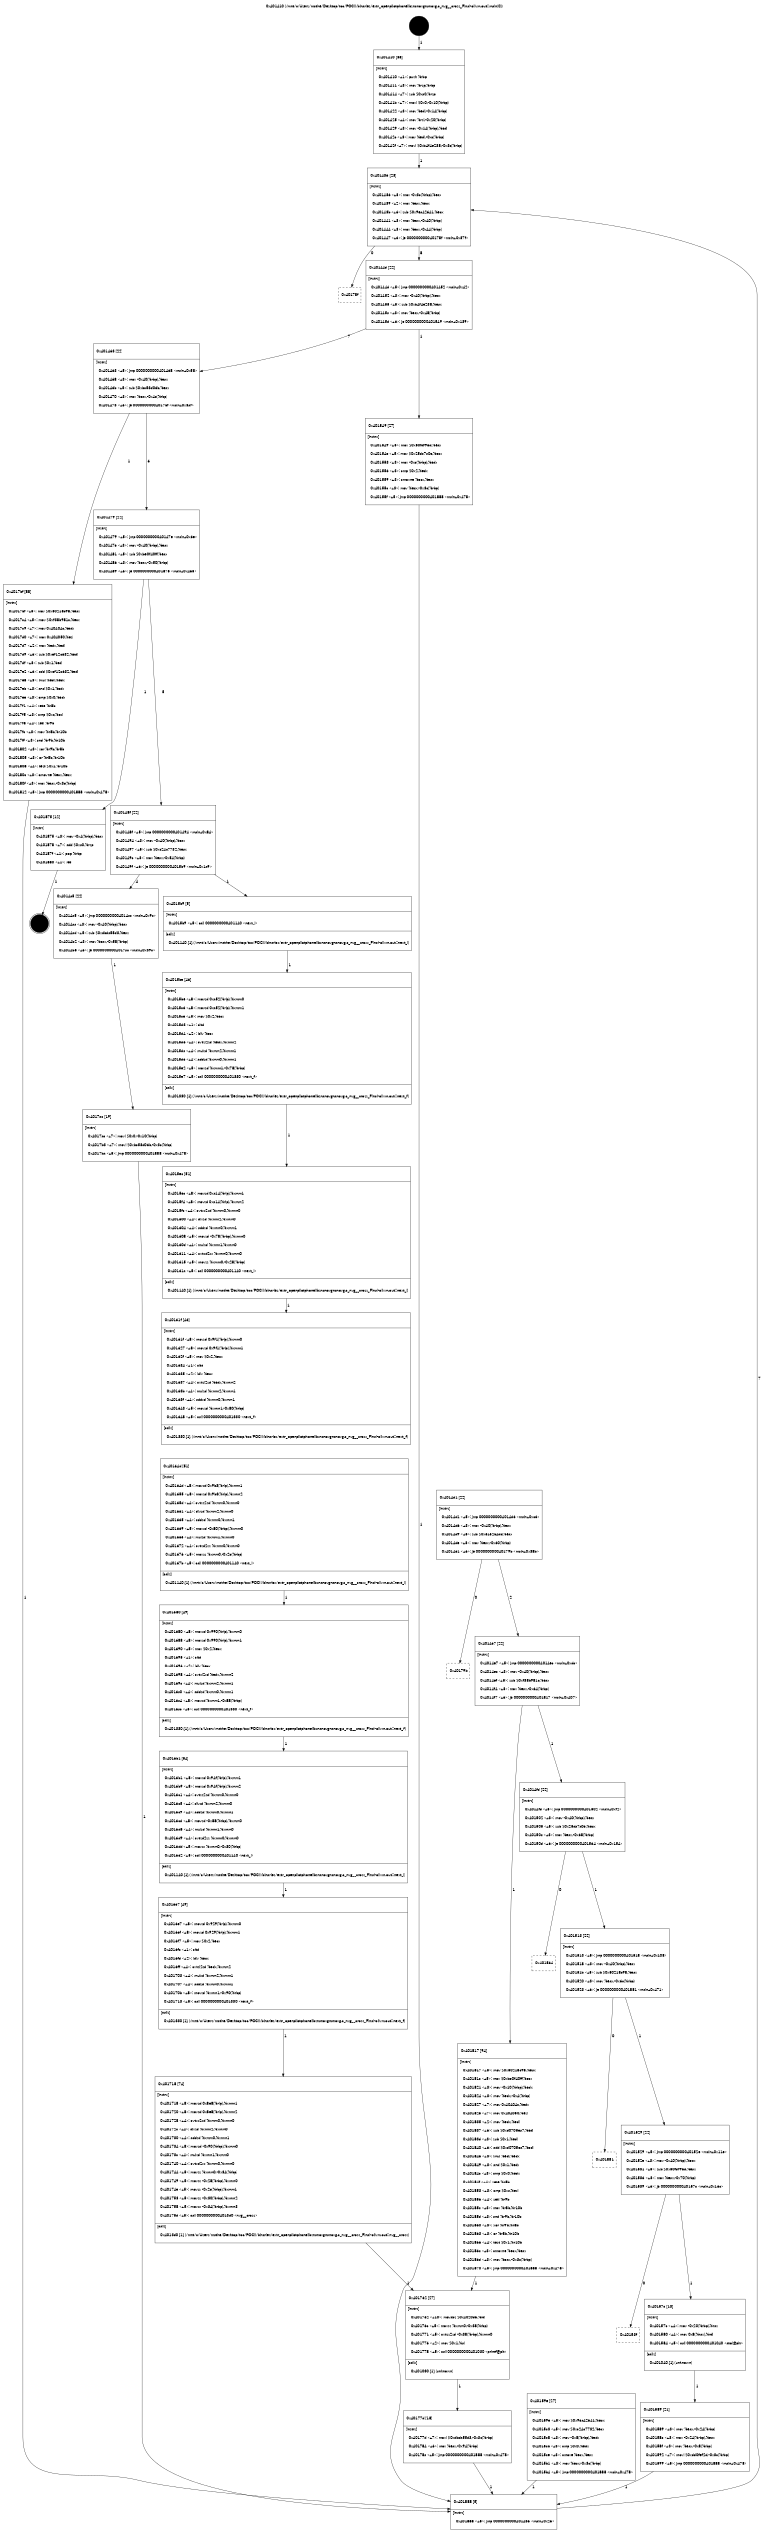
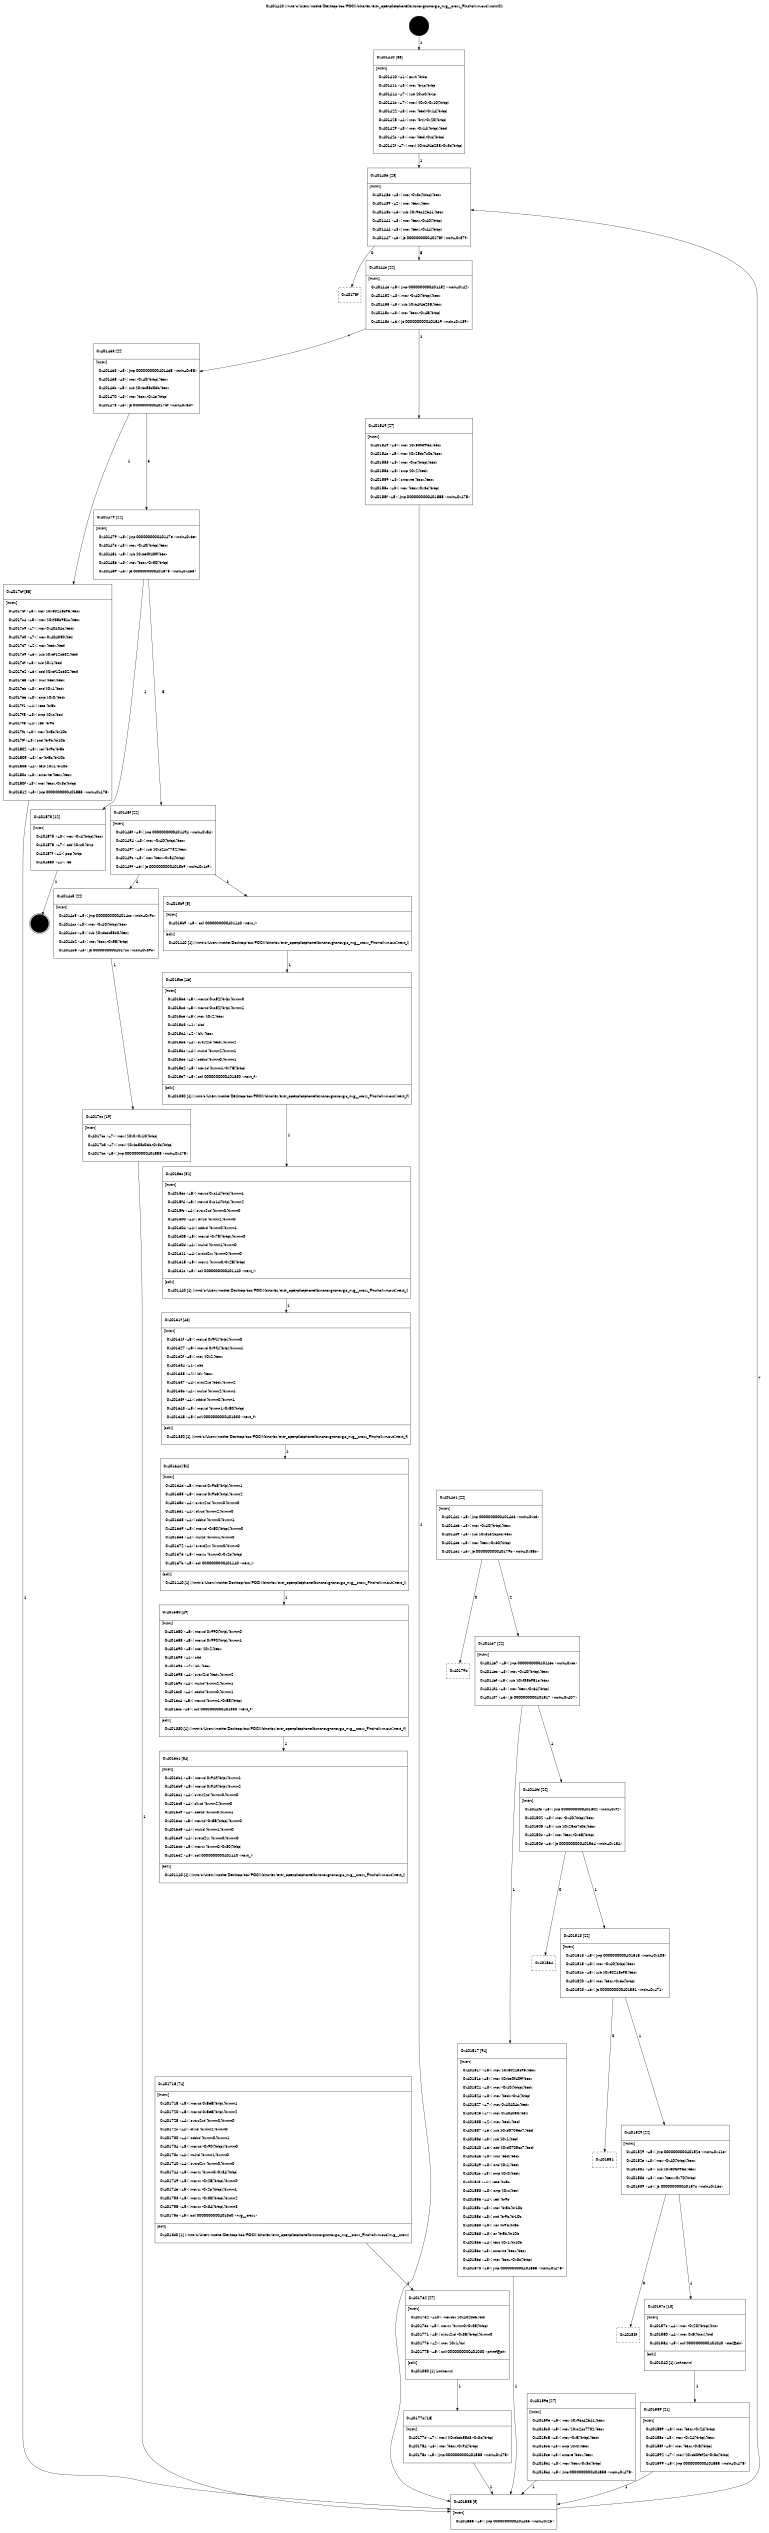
edge "0x40161f [46]" -> "0x40164d [51]": added, label "1"
node "0x4016e7 [49]": removed
edge "0x401817 [94]" -> "0x401762 [27]": now "0x401817 [94]" -> "0x401888 [5]"
